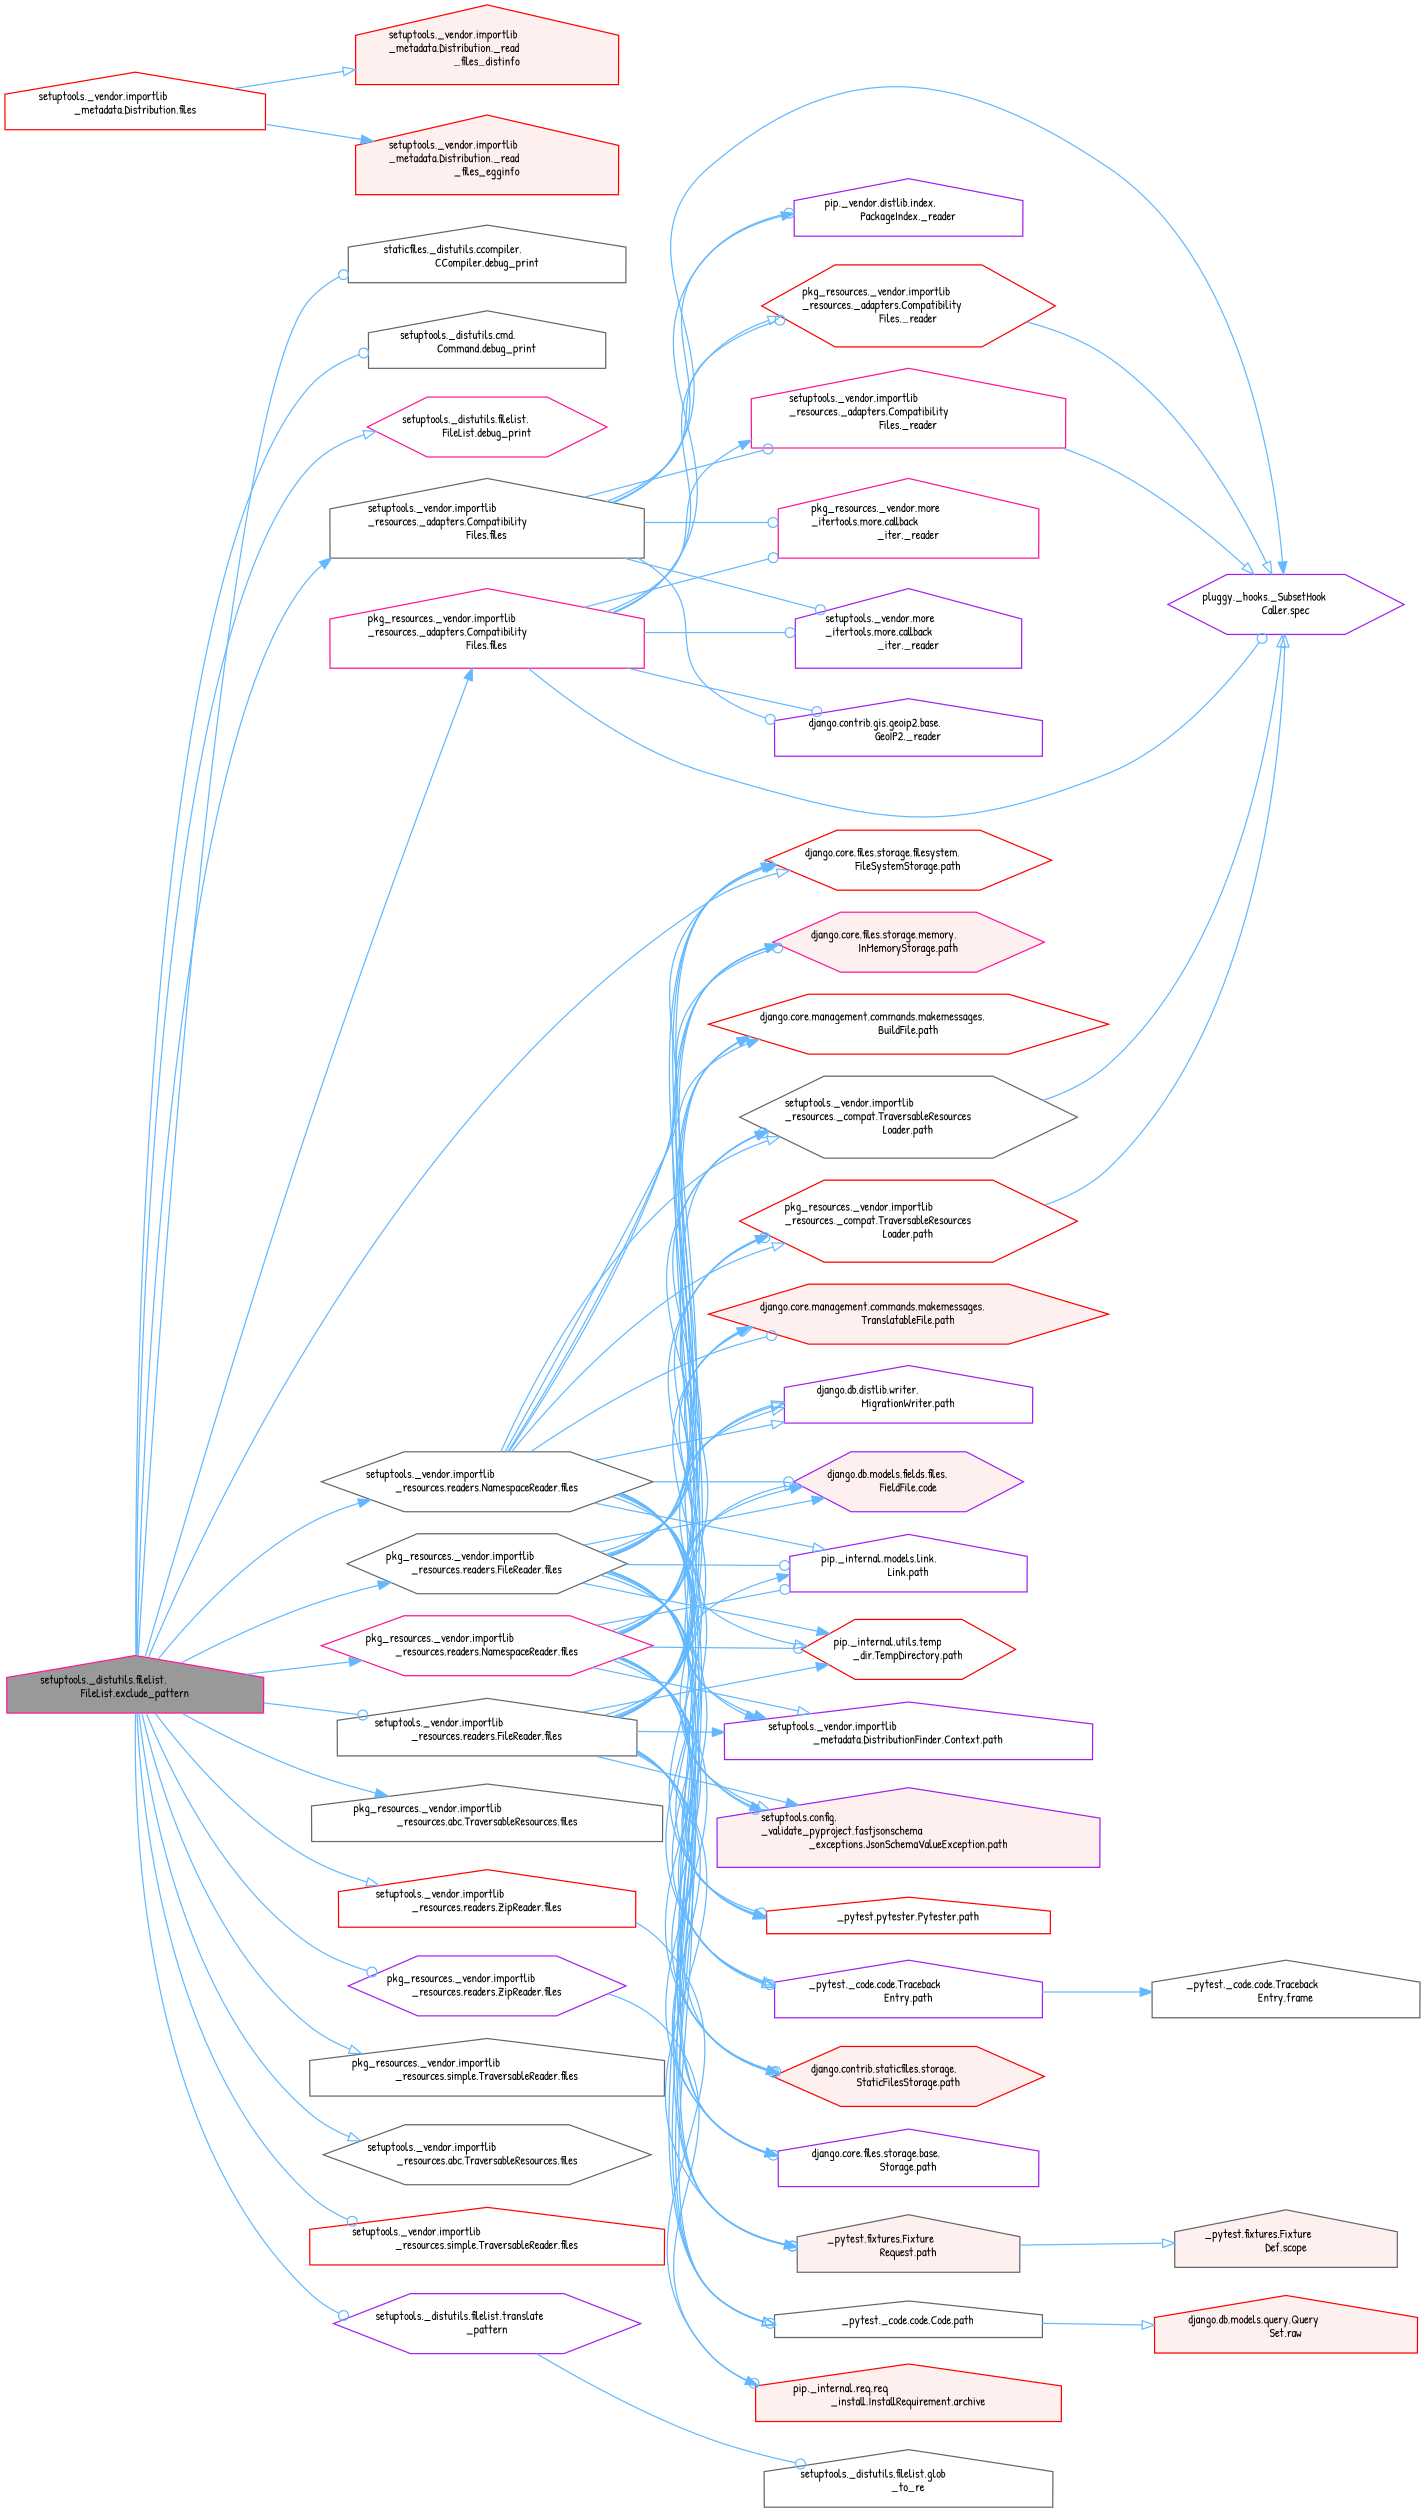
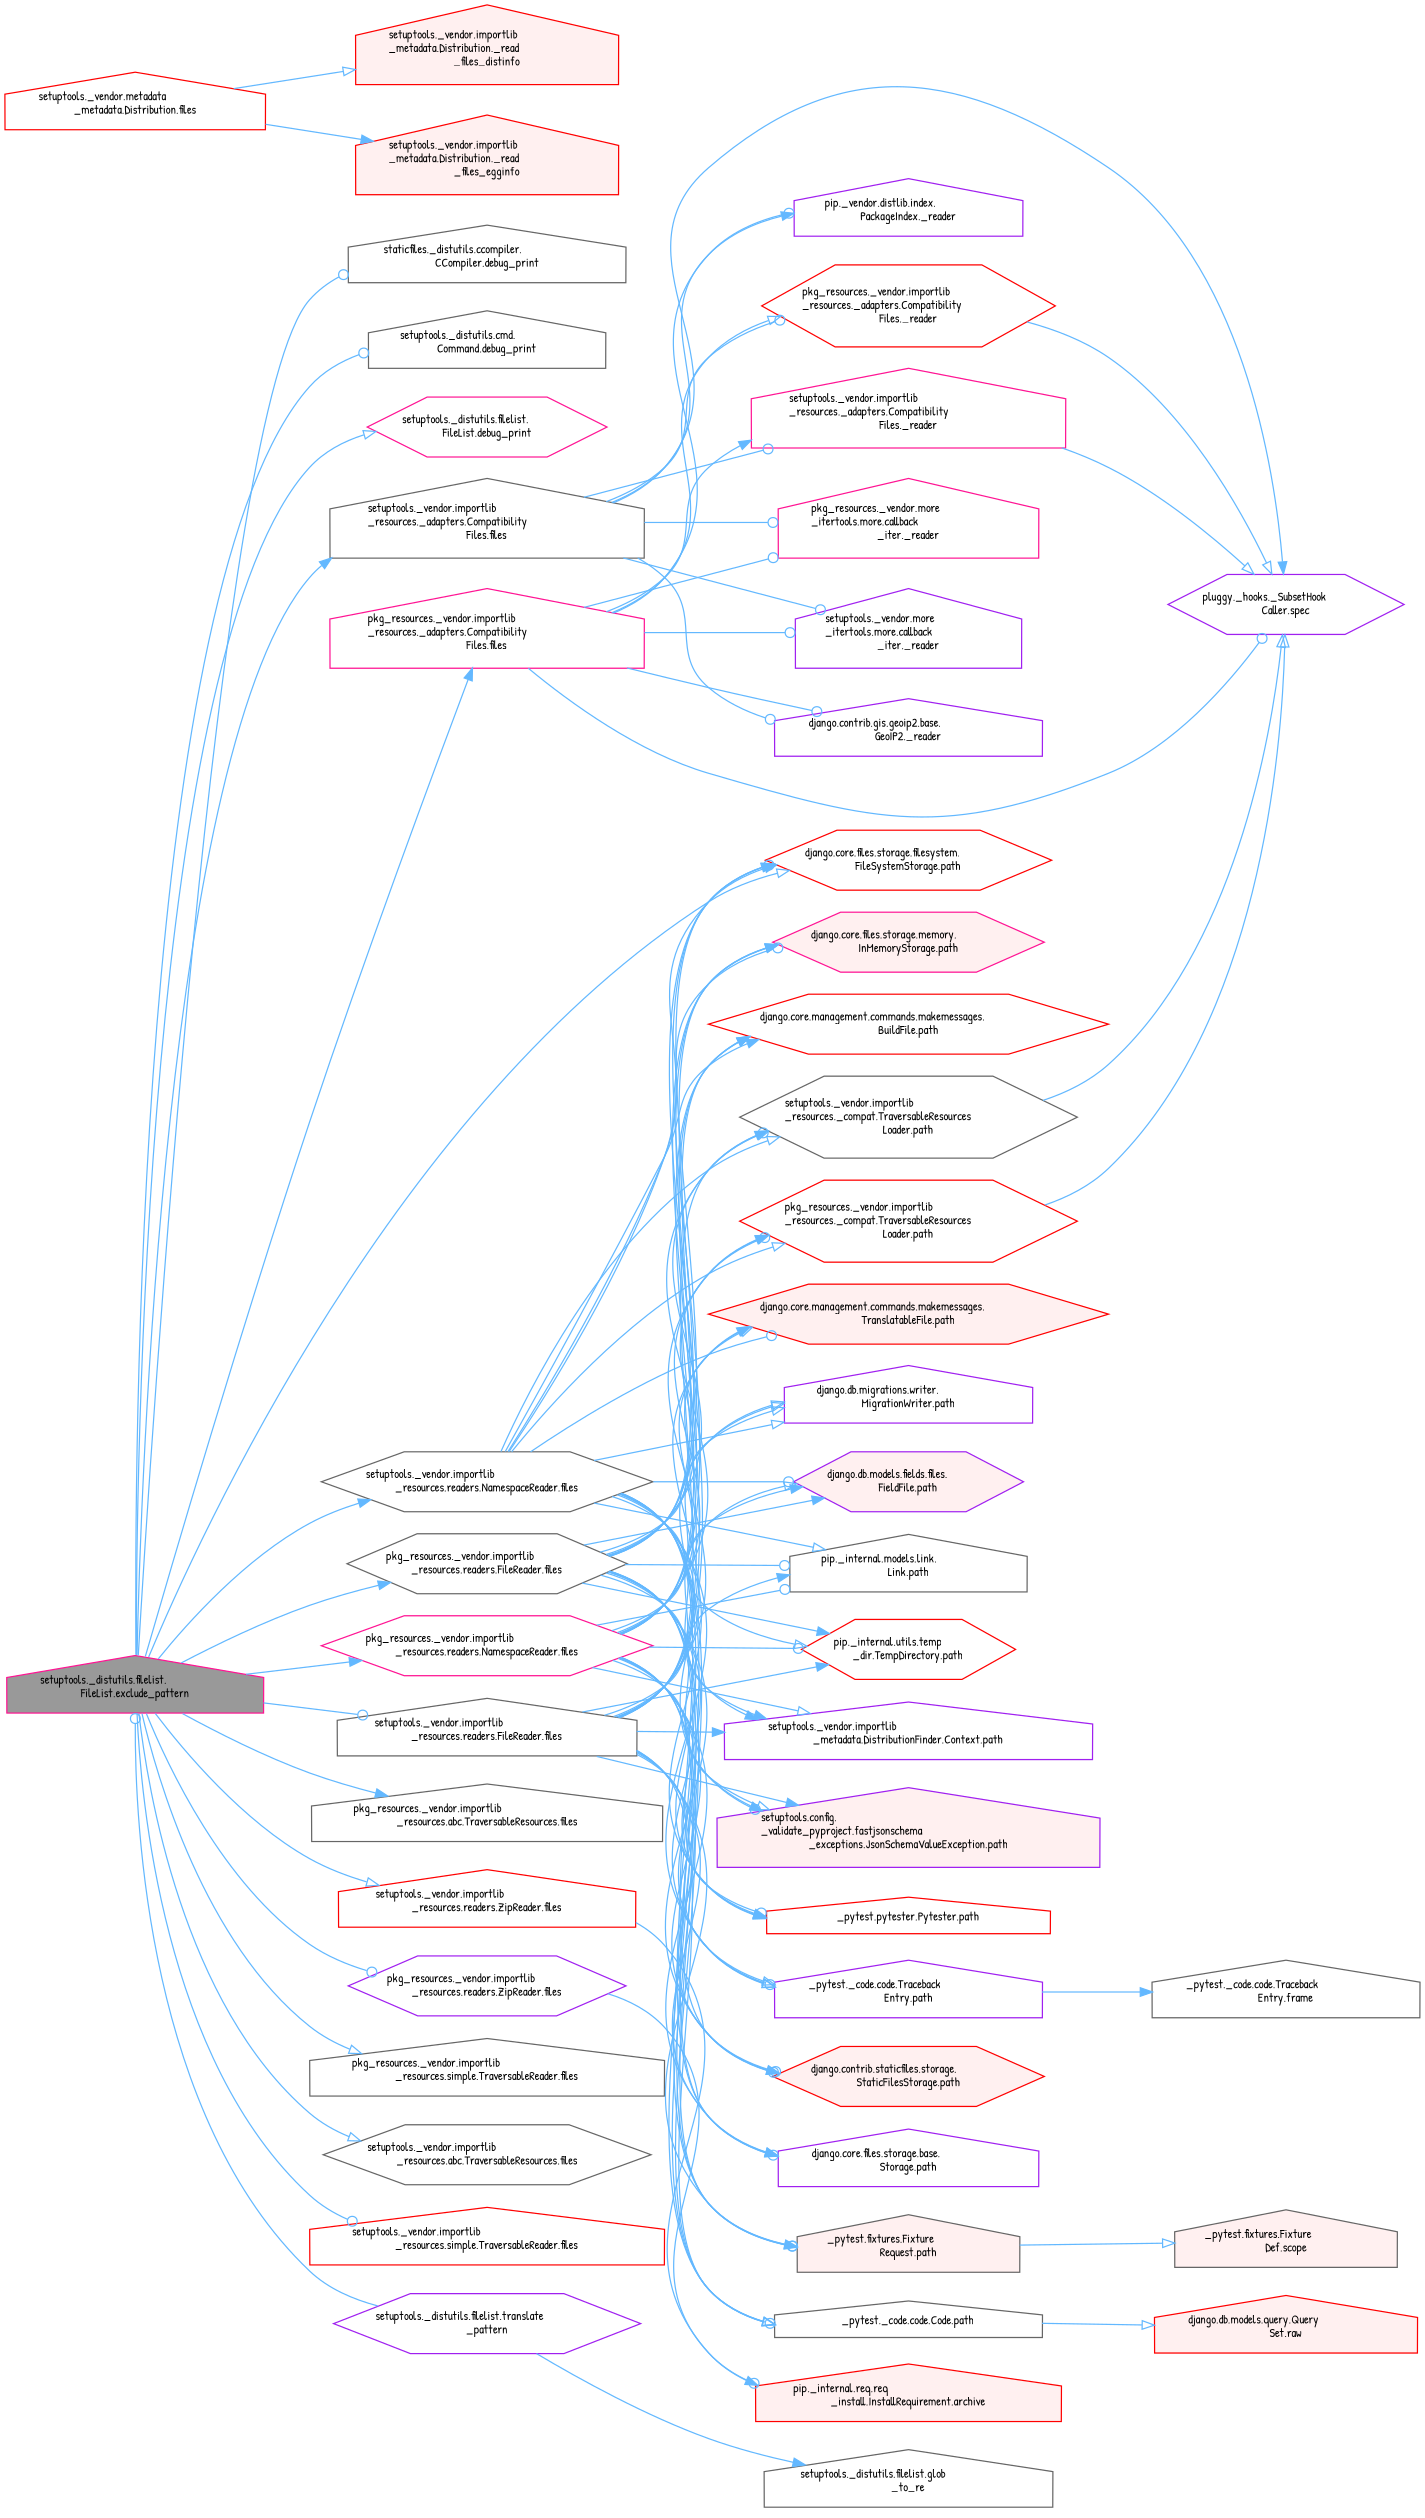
node "setuptools._vendor.importlib _metadata.Distribution.files": label "setuptools._vendor.importlib _metadata.Distribution.files" -> "setuptools._vendor.metadata _metadata.Distribution.files"
node "django.db.distlib.writer. MigrationWriter.path": label "django.db.distlib.writer. MigrationWriter.path" -> "django.db.migrations.writer. MigrationWriter.path"
node "django.db.models.fields.files. FieldFile.code": label "django.db.models.fields.files. FieldFile.code" -> "django.db.models.fields.files. FieldFile.path"
node "pip._internal.models.link. Link.path": color purple -> gray40
edge "setuptools._distutils.filelist. FileList.exclude_pattern" -> "setuptools._distutils.filelist.translate _pattern": reversed
edge "setuptools._distutils.filelist.translate _pattern" -> "setuptools._distutils.filelist.glob _to_re": arrowhead odot -> normal
